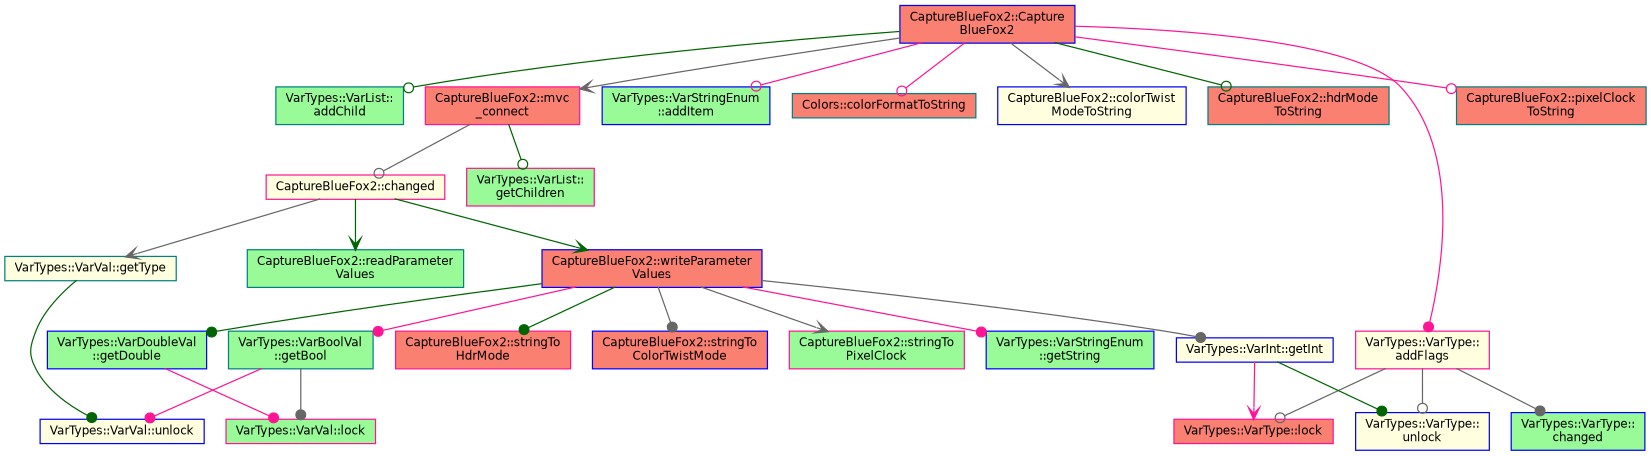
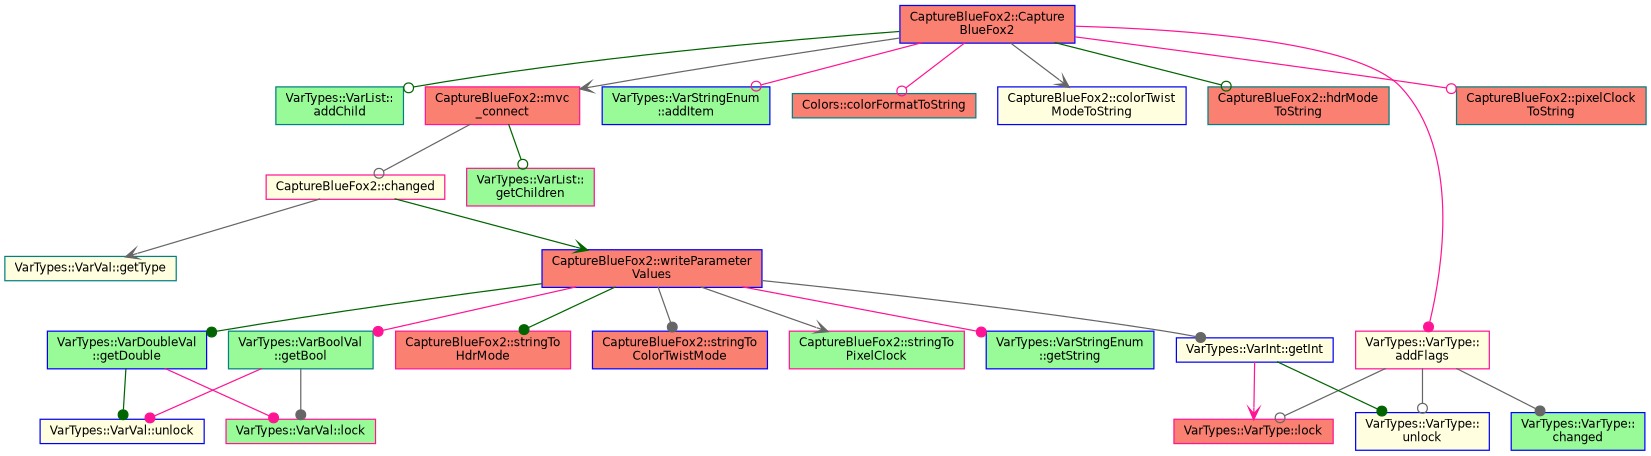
node "CaptureBlueFox2::readParameter Values": removed
edge "VarTypes::VarVal::getType" -> "VarTypes::VarVal::unlock": now "VarTypes::VarDoubleVal ::getDouble" -> "VarTypes::VarVal::unlock"
